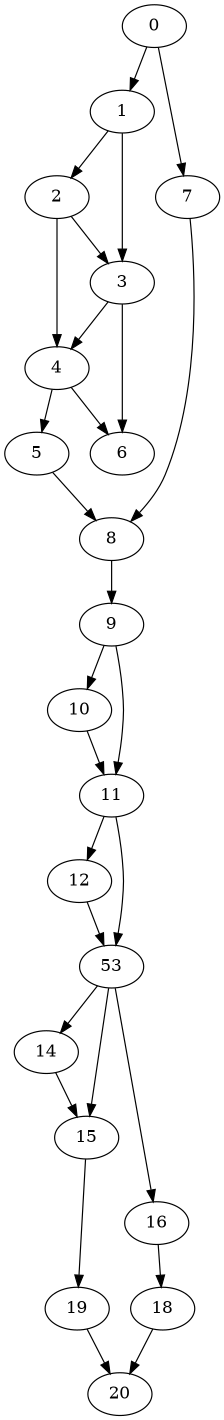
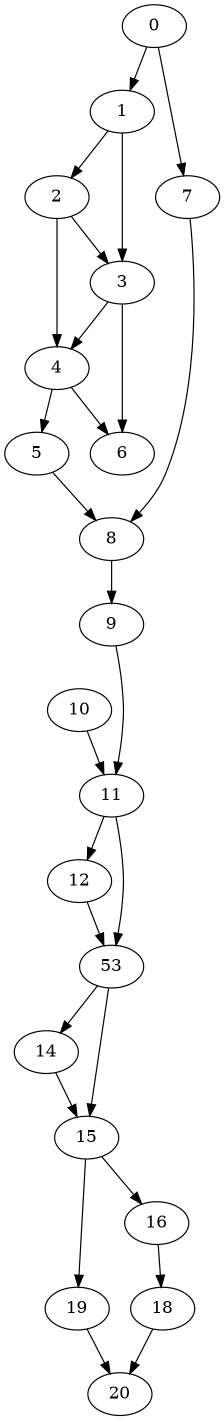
edge "9" -> "10": removed
edge "53" -> "16": now "15" -> "16"
